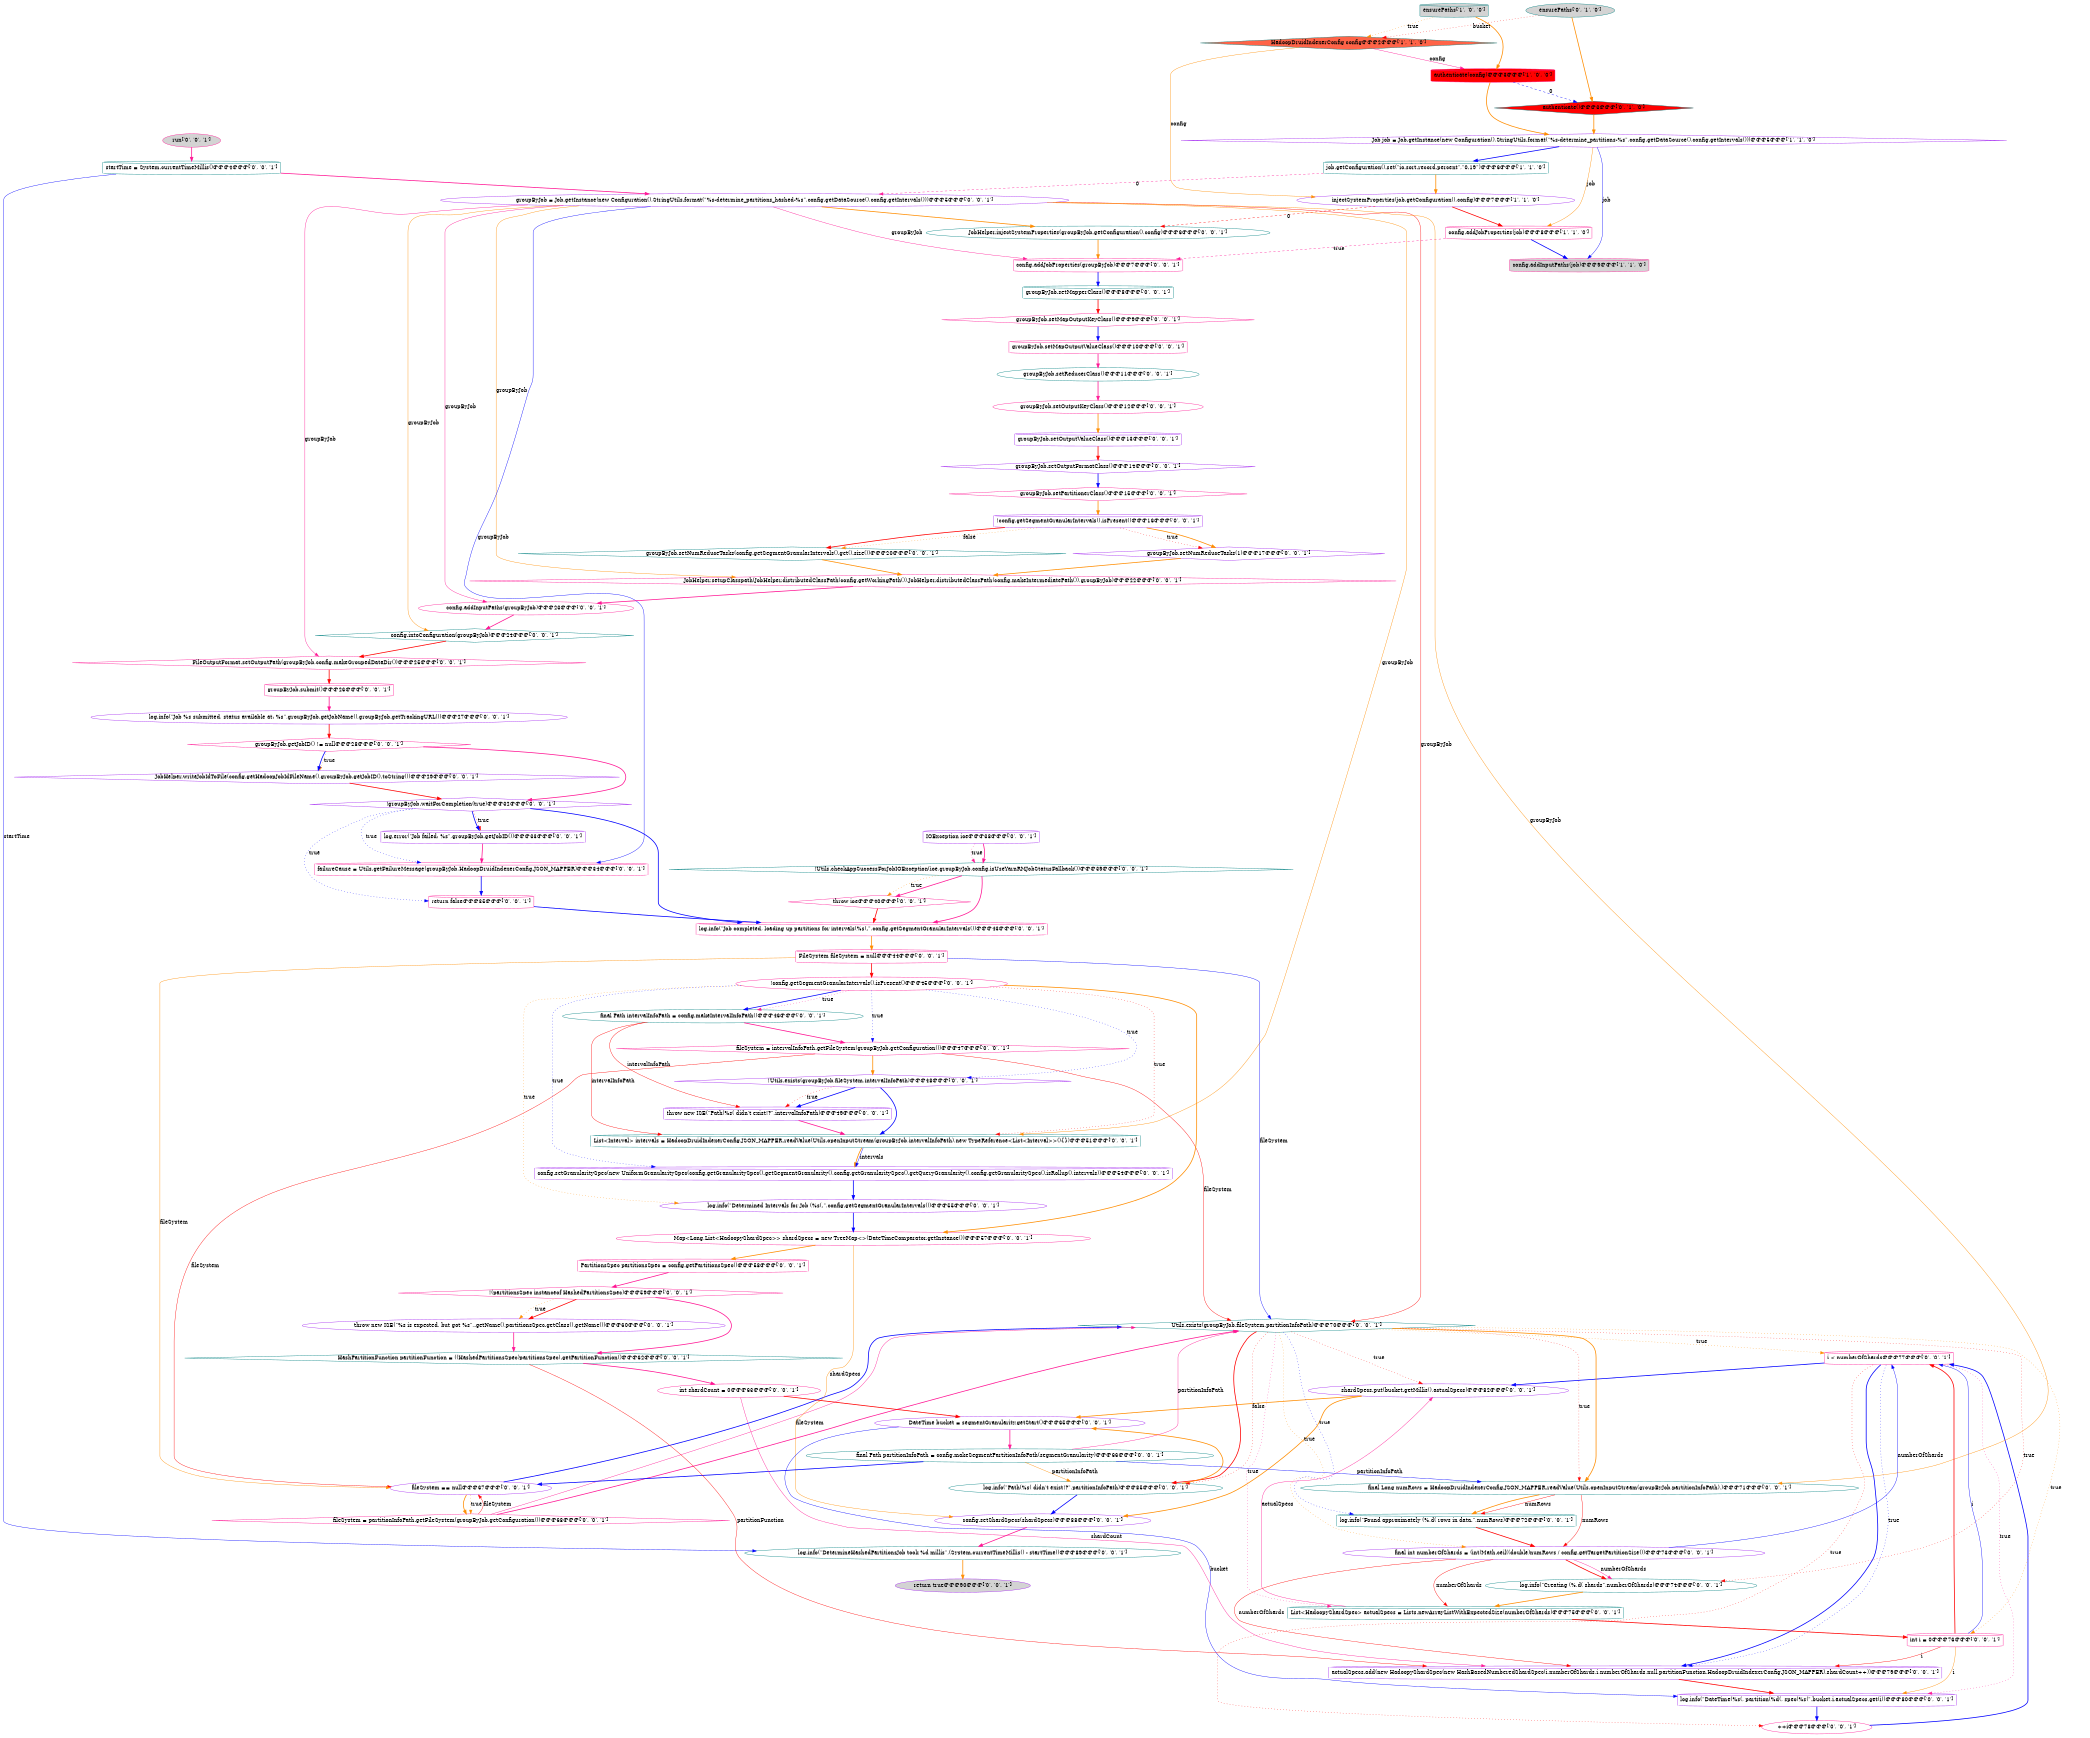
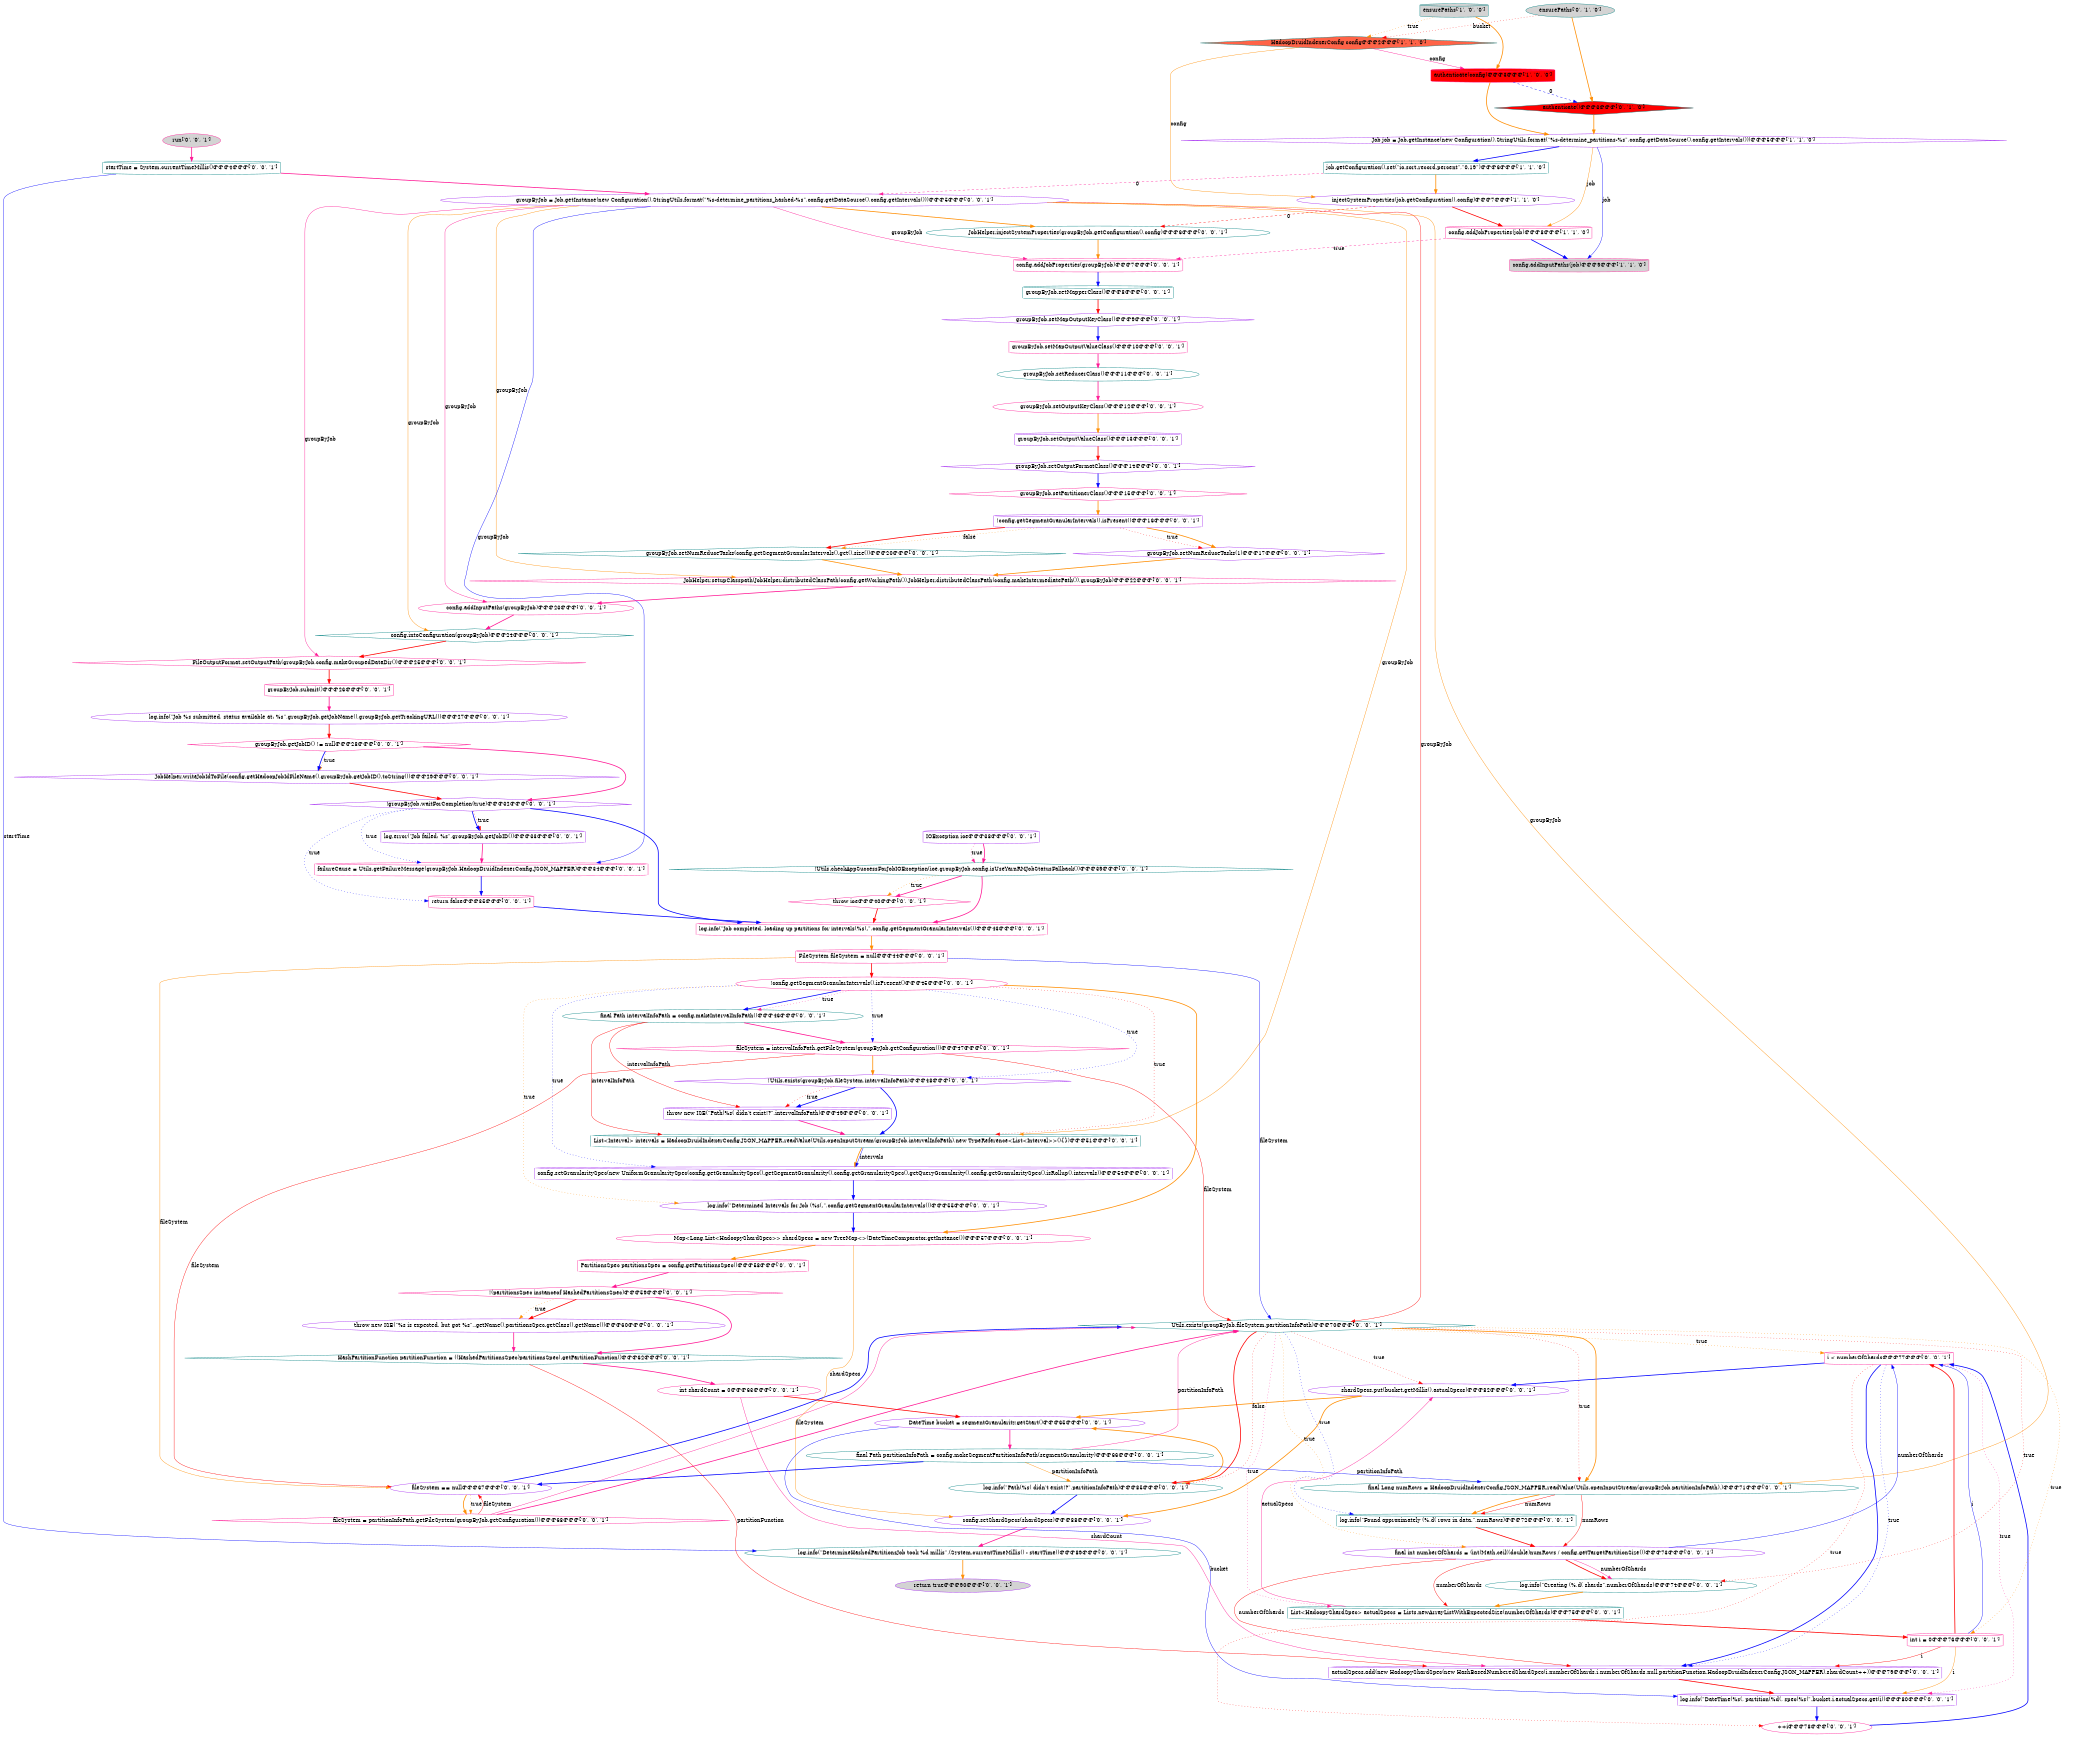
node "groupByJob.setMapOutputKeyClass()@@@9@@@['0', '0', '1']": color deeppink -> purple
